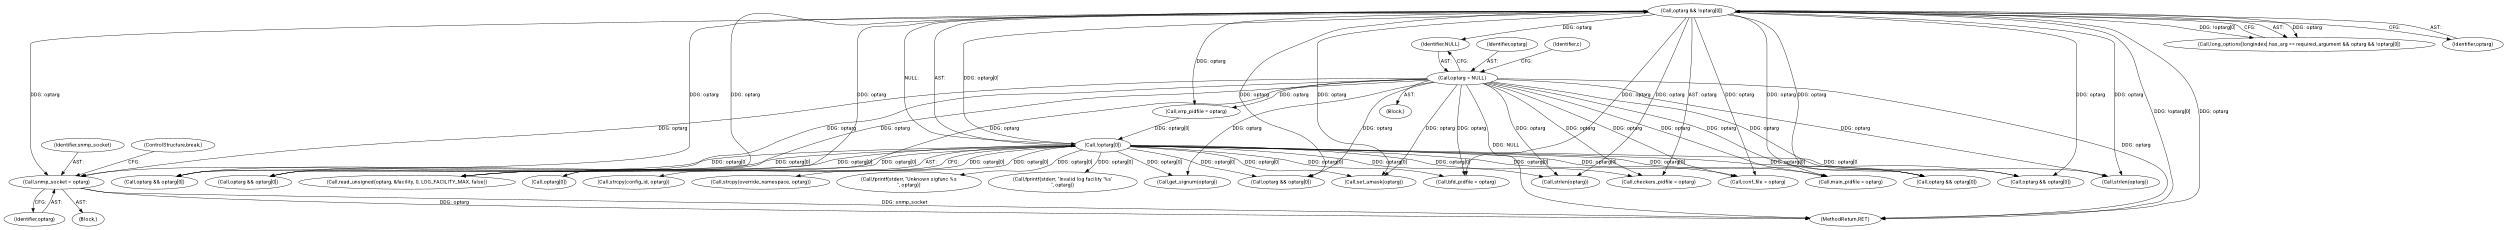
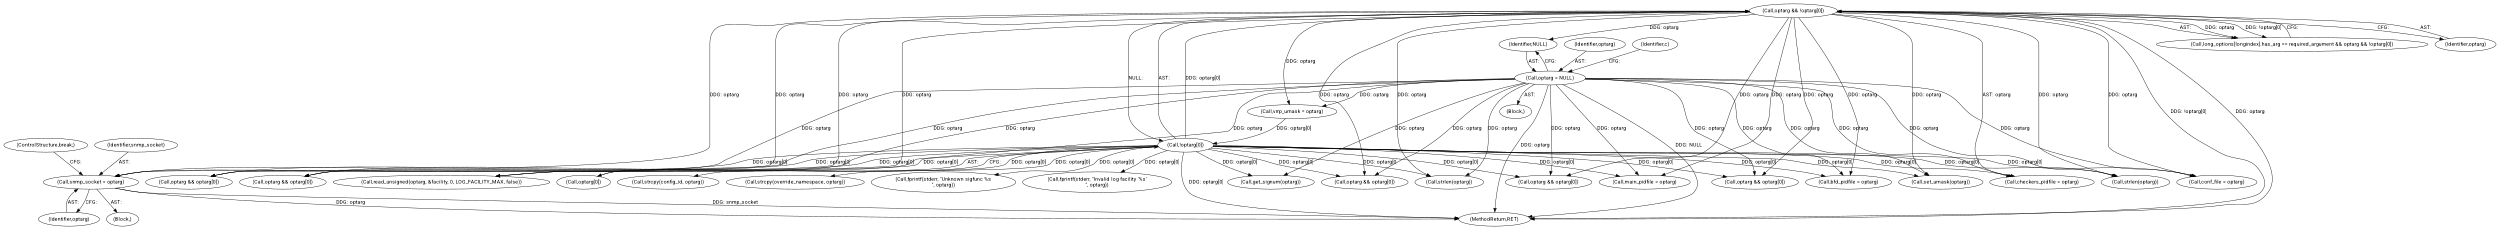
node "(Call,vrrp_pidfile = optarg)": label "(Call,vrrp_pidfile = optarg)" -> "(Call,vrrp_umask = optarg)"
edge "(Call,!optarg[0])" -> "(MethodReturn,RET)": added, label "DDG: optarg[0]"
